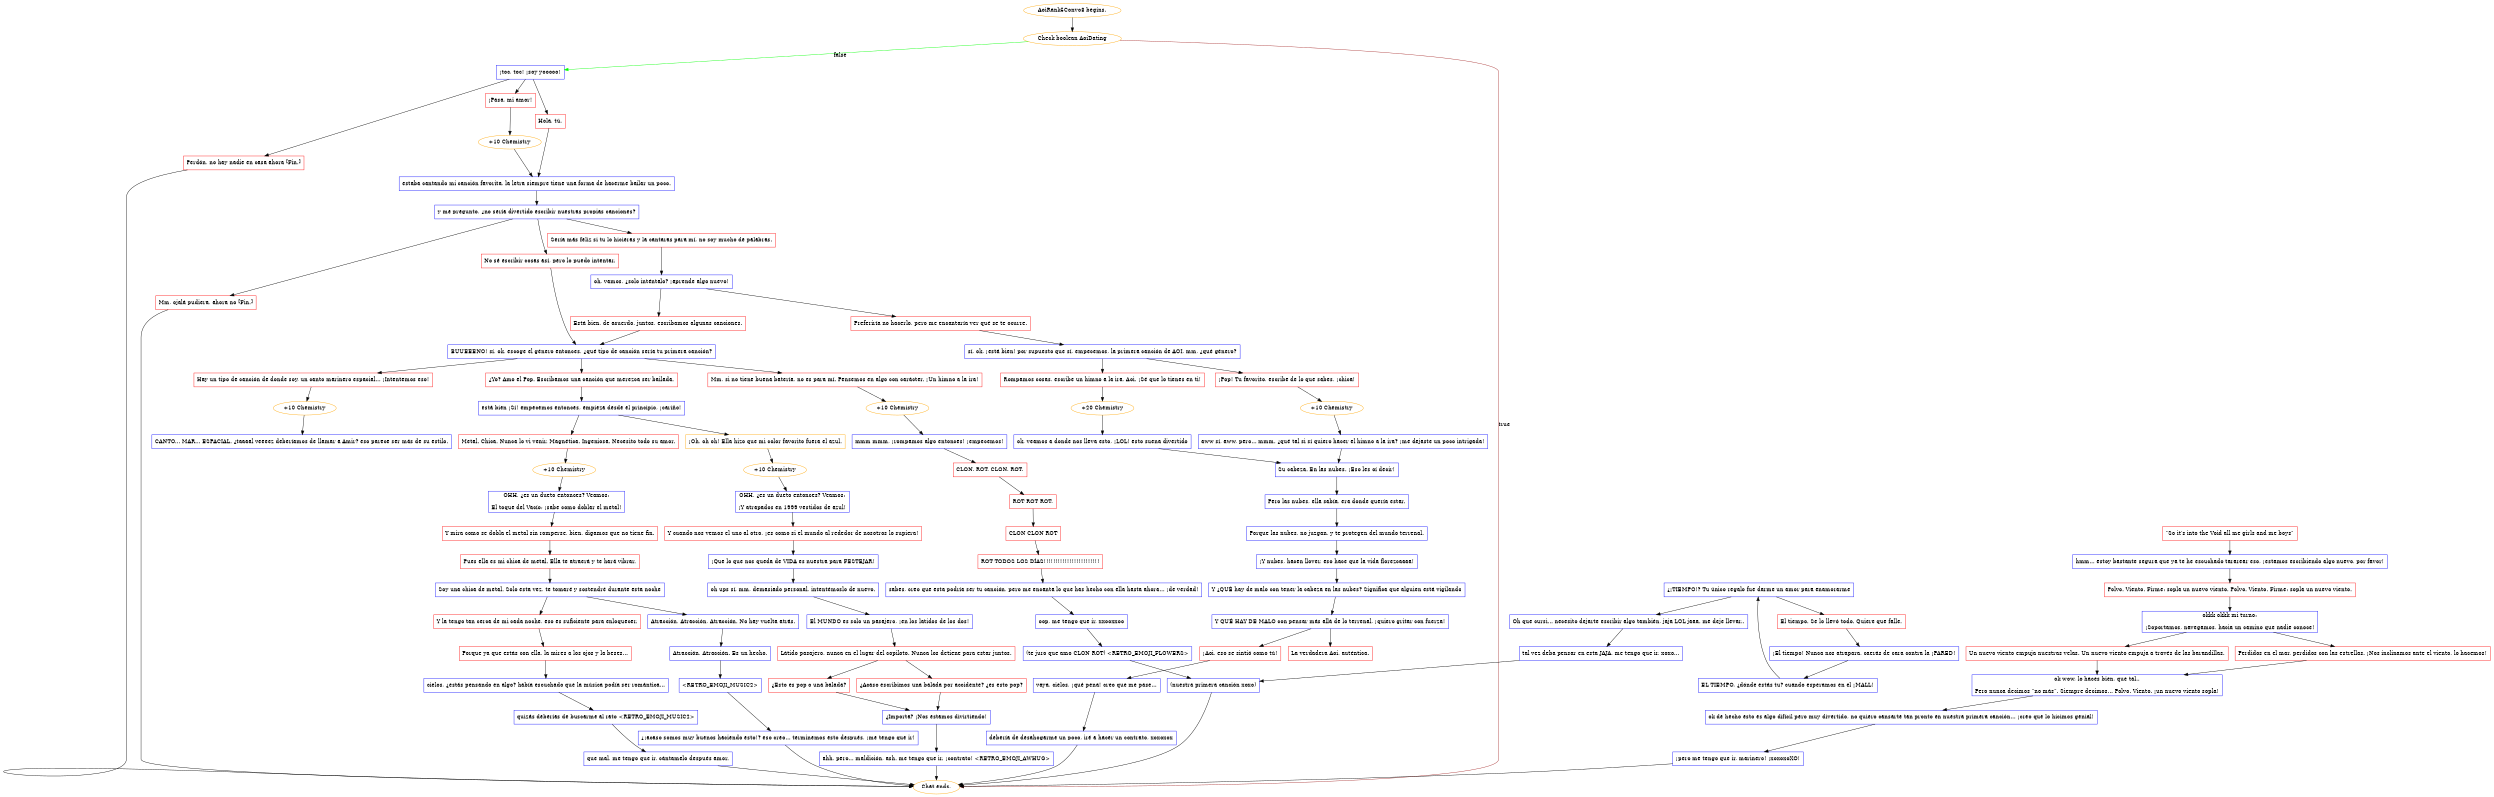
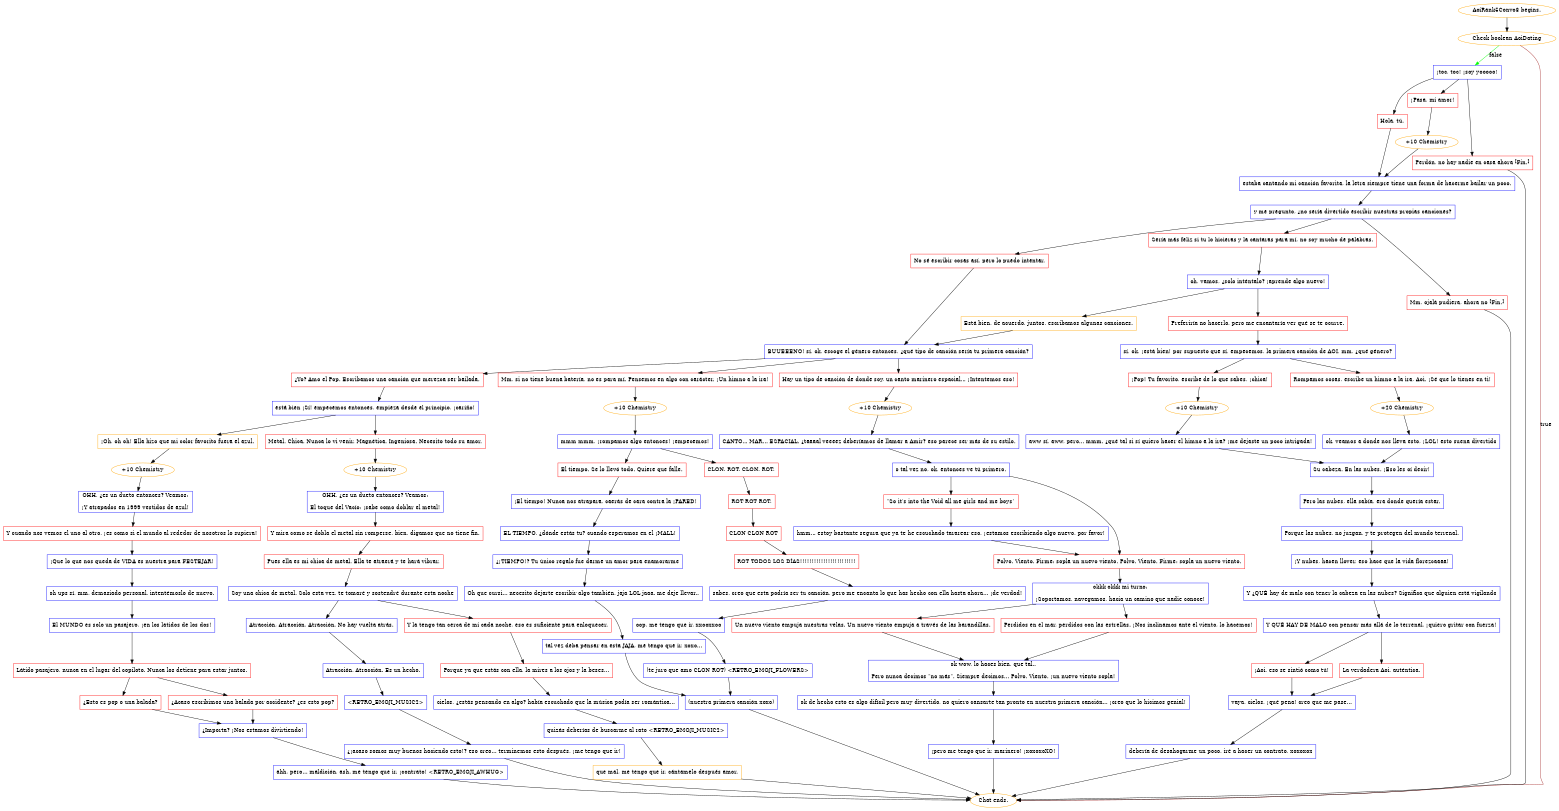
node "Está bien, de acuerdo, juntos, escribamos algunas canciones.": color red -> orange
node "o tal vez no, ok, entonces ve tú primero.": added
edge "¿¡TIEMPO!? Tu único regalo fue darme un amor para enamorarme" -> "El tiempo. Se lo llevó todo. Quiere que falle.": now "mmm mmm, ¡rompamos algo entonces! ¡empecemos!" -> "El tiempo. Se lo llevó todo. Quiere que falle."
edge "La verdadera Aoi, auténtica." -> "vaya, cielos, ¡qué pena! creo que me pase...": added
node "que mal, me tengo que ir, cántamelo después amor.": color blue -> orange
